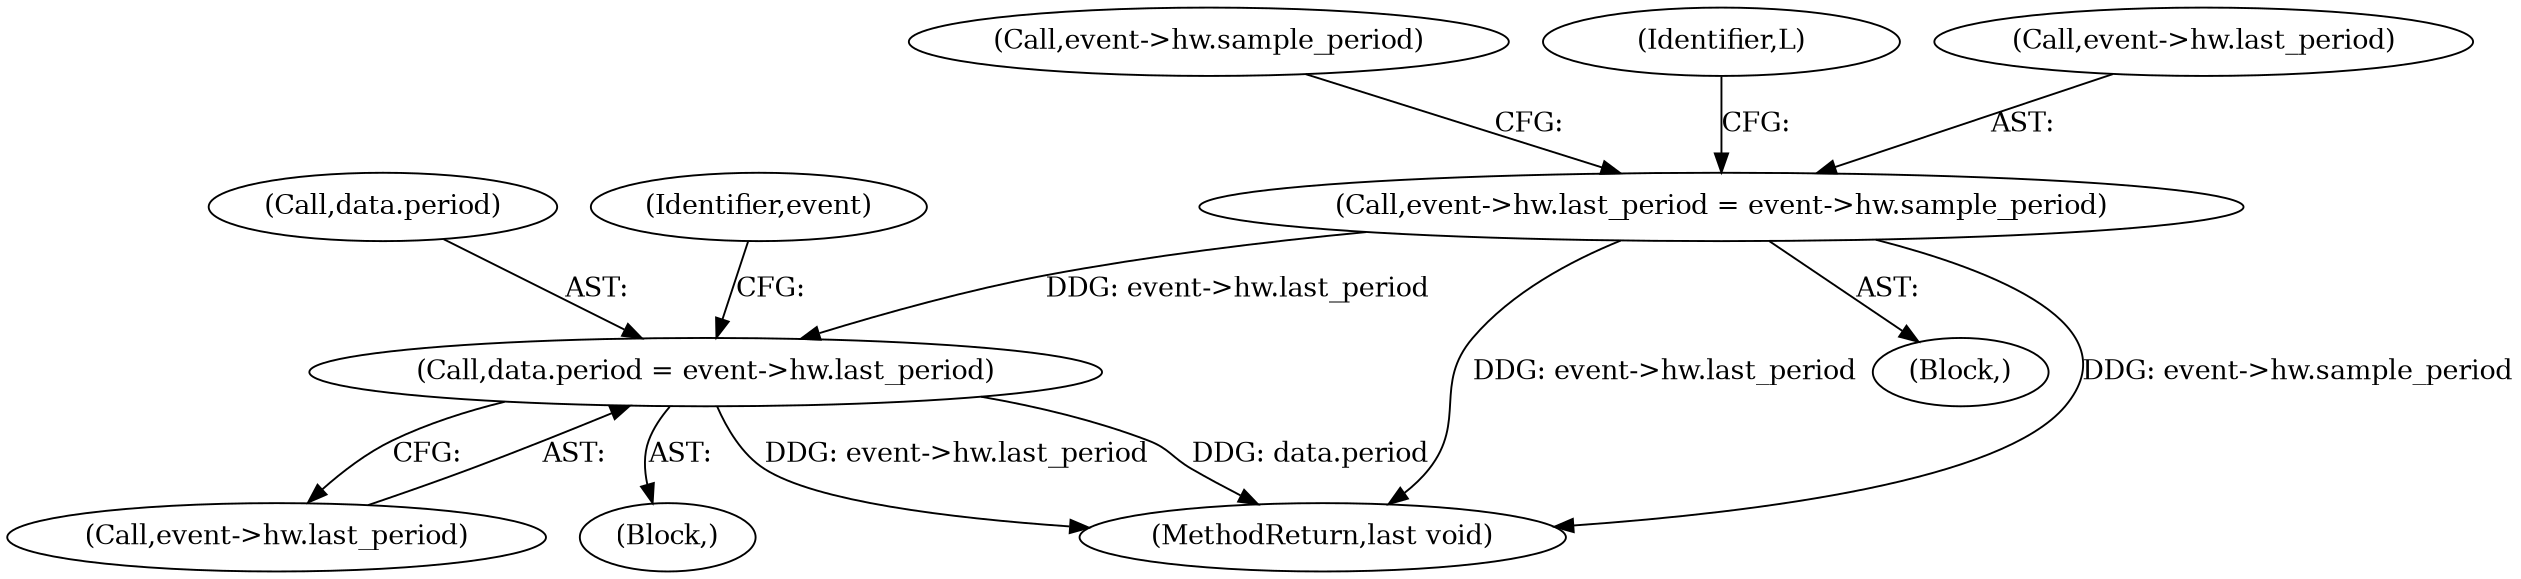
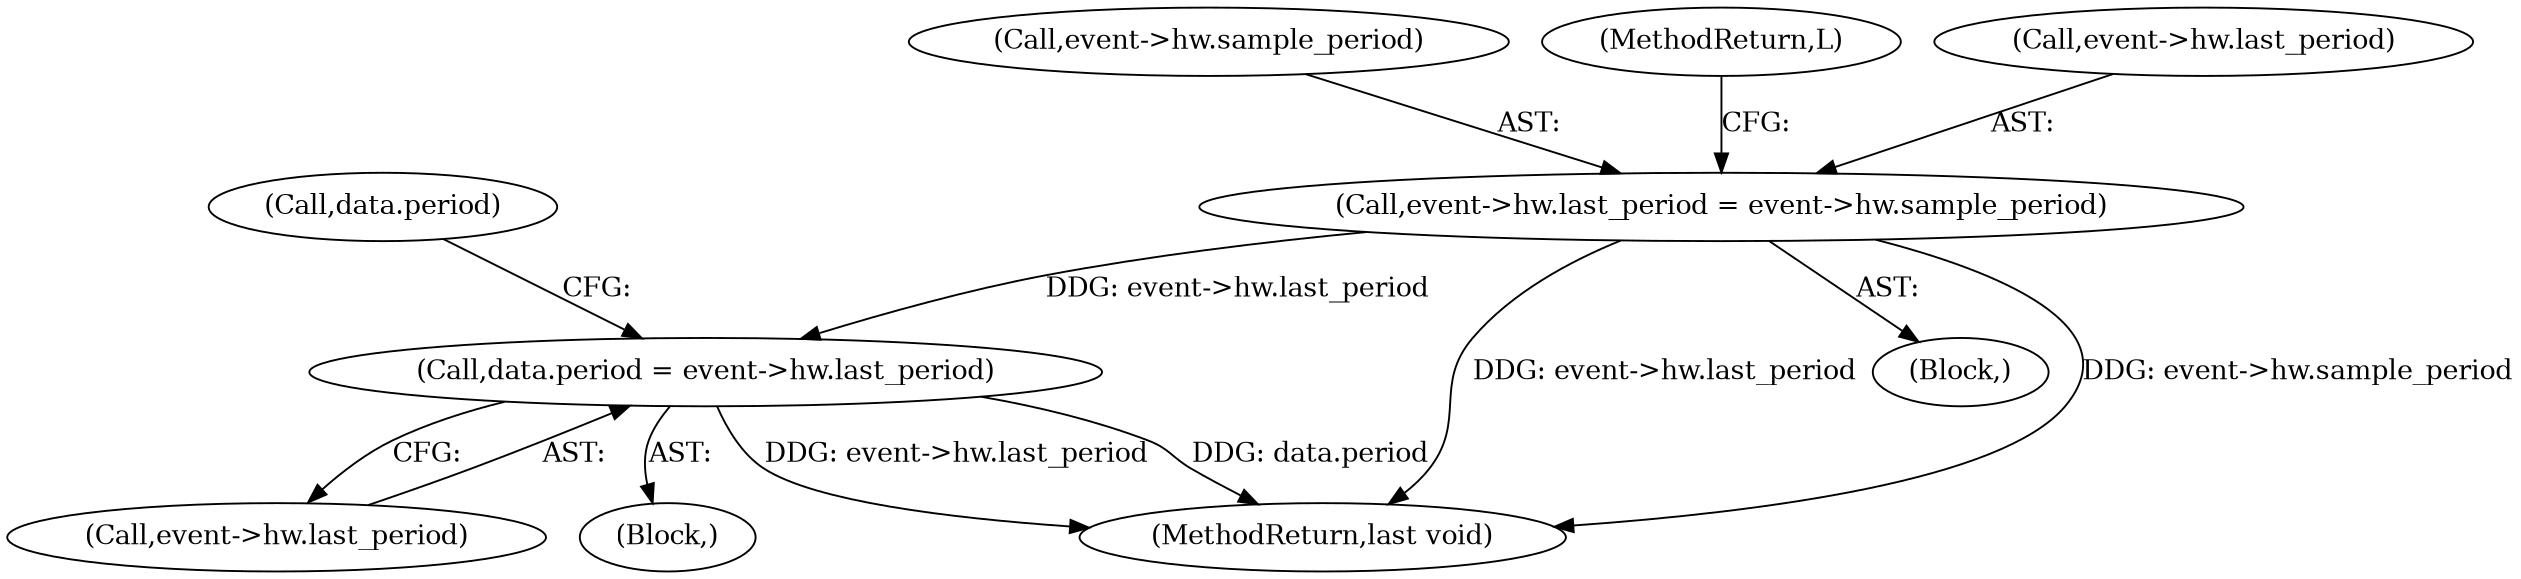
node "(Identifier,L)": label "(Identifier,L)" -> "(MethodReturn,L)"
edge "(Call,event->hw.sample_period)" -> "(Call,event->hw.last_period = event->hw.sample_period)": label "CFG: " -> "AST: "
node "(Identifier,event)": removed
edge "(Call,data.period)" -> "(Call,data.period = event->hw.last_period)": label "AST: " -> "CFG: "
